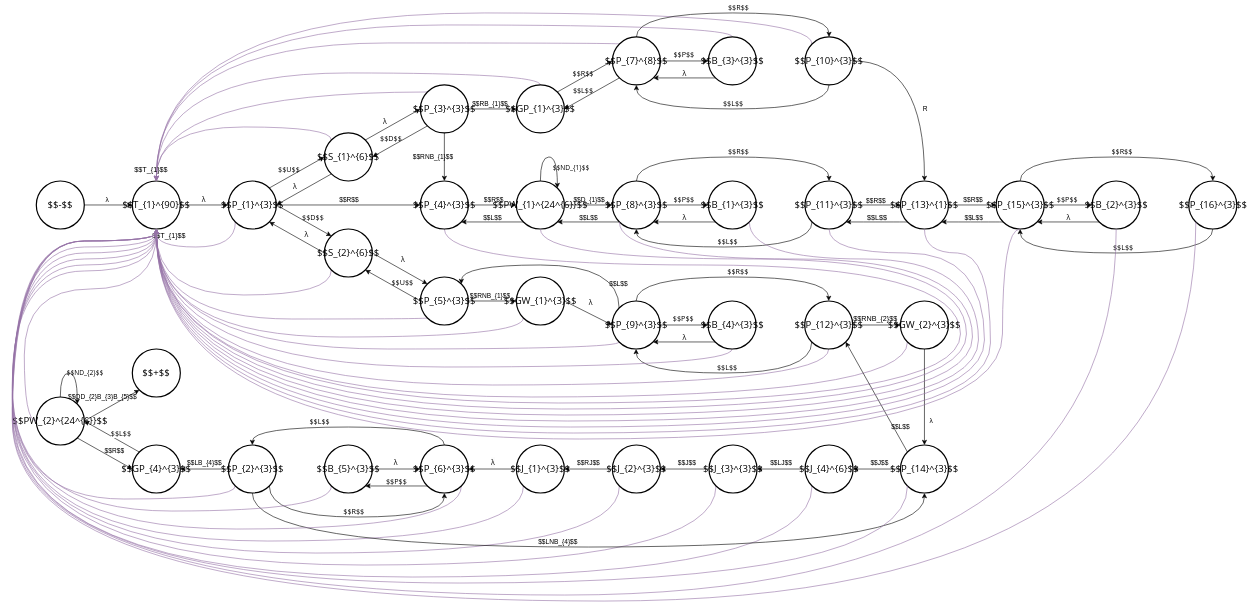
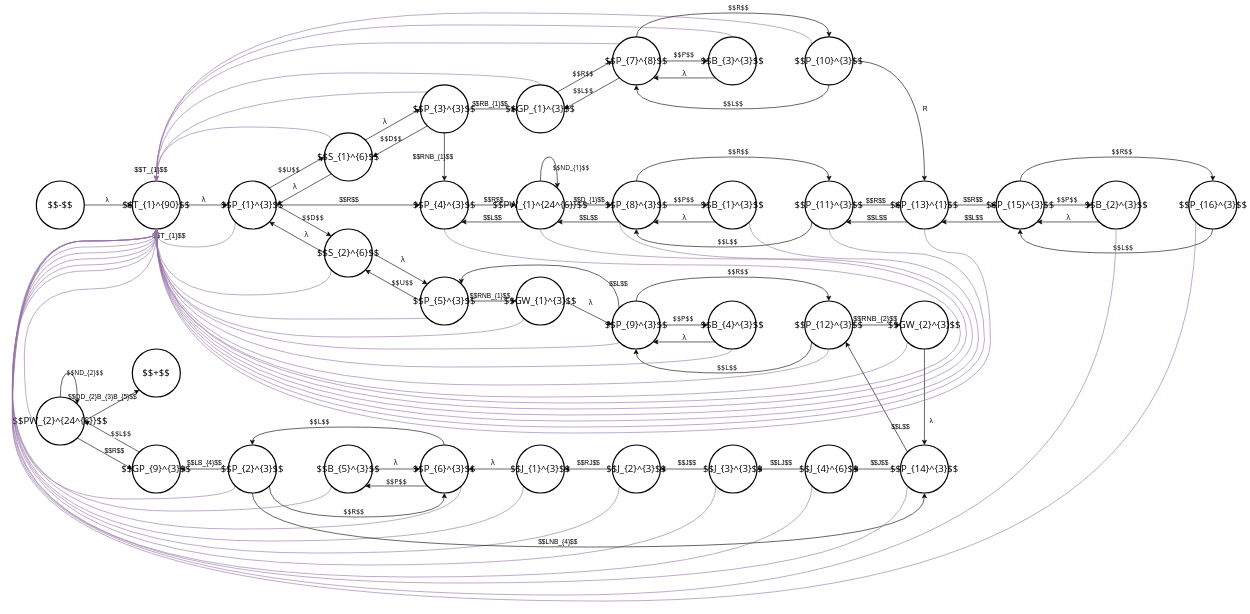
edge "$$P_{15}^{3}$$" -> "$$T_{1}^{90}$$": removed
node "$$GP_{4}^{3}$$": label "$$GP_{4}^{3}$$" -> "$$GP_{9}^{3}$$"
